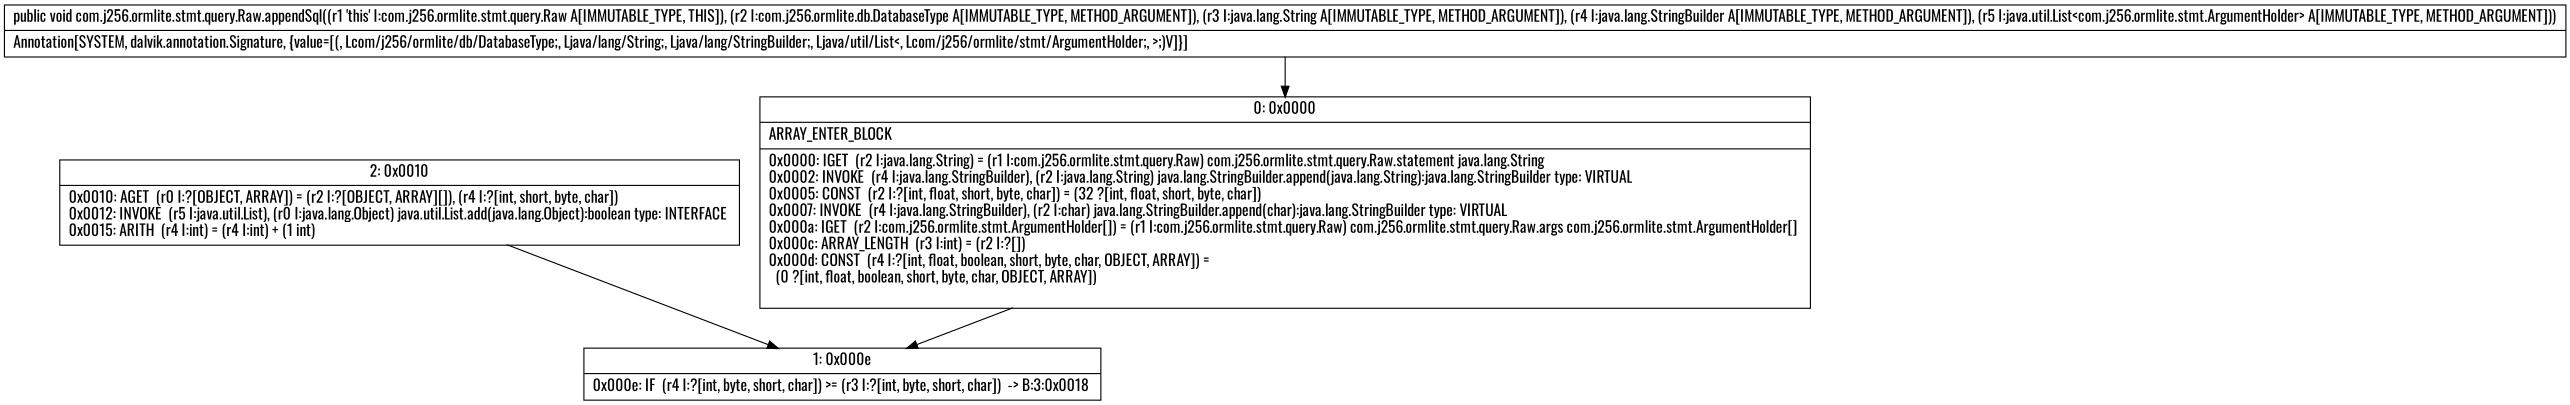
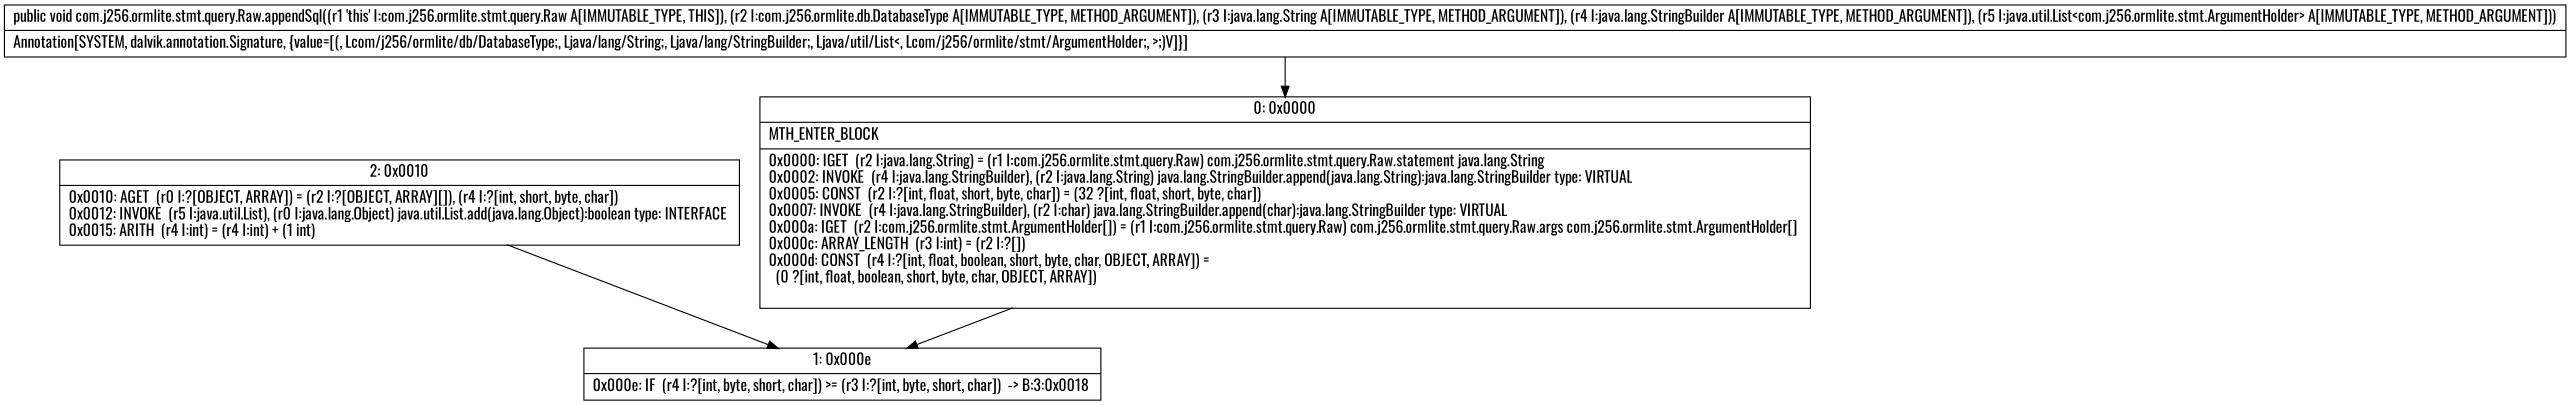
node "0: 0x0000": text "ARRAY_ENTER_BLOCK" -> "MTH_ENTER_BLOCK"
